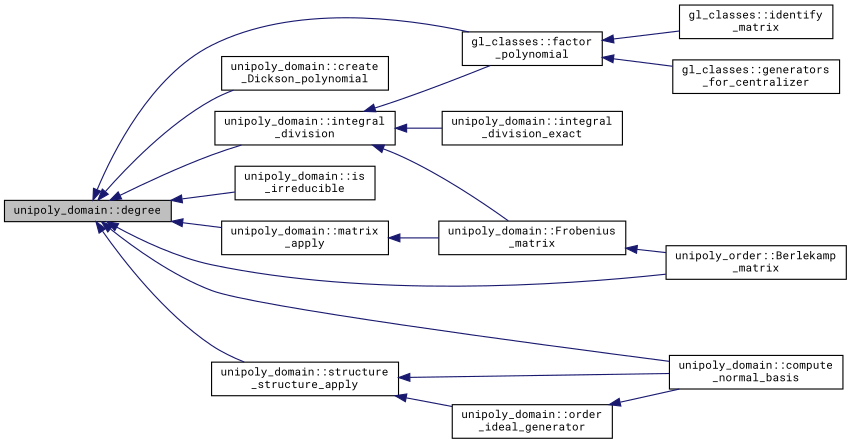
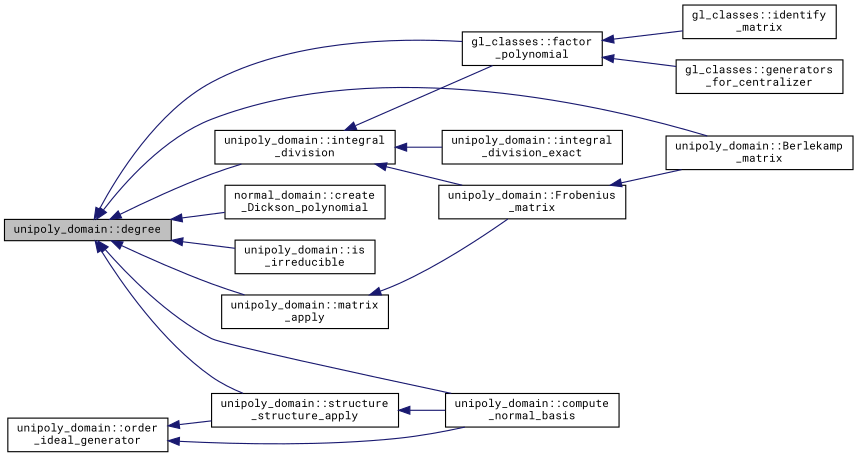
node "unipoly_domain::create _Dickson_polynomial": label "unipoly_domain::create _Dickson_polynomial" -> "normal_domain::create _Dickson_polynomial"
node "unipoly_order::Berlekamp _matrix": label "unipoly_order::Berlekamp _matrix" -> "unipoly_domain::Berlekamp _matrix"
edge "unipoly_domain::order _ideal_generator" -> "unipoly_domain::structure _structure_apply": reversed
